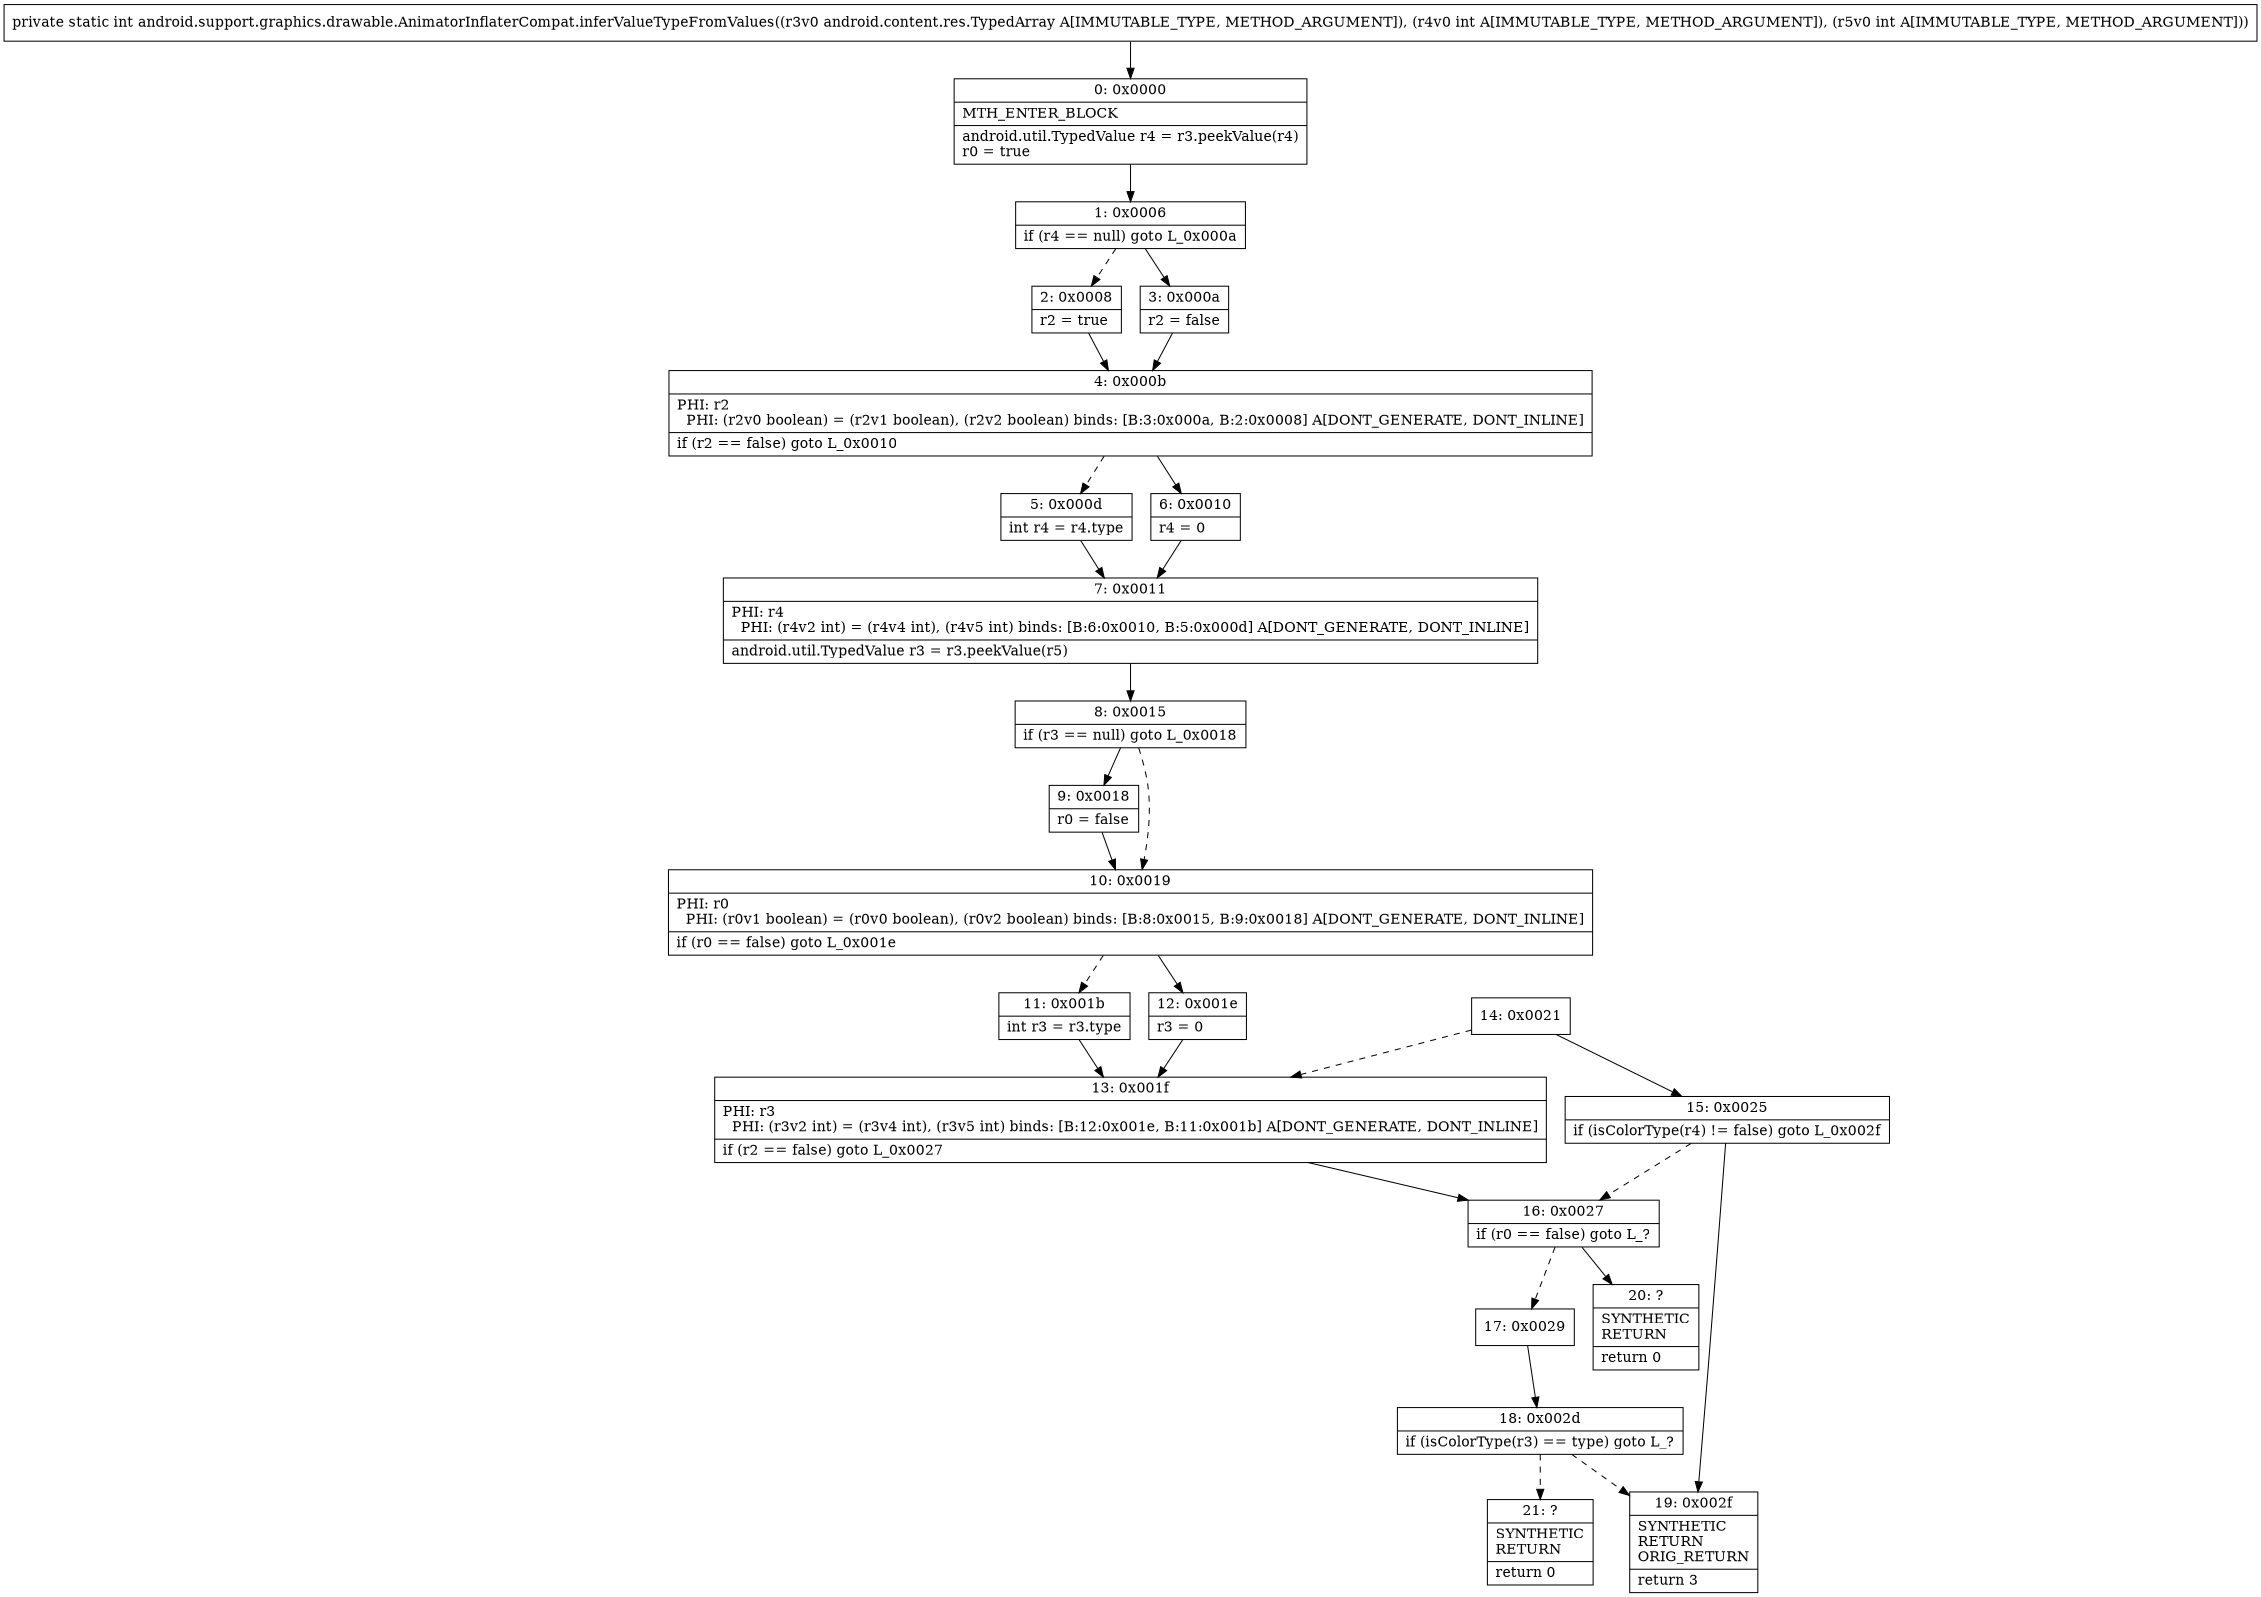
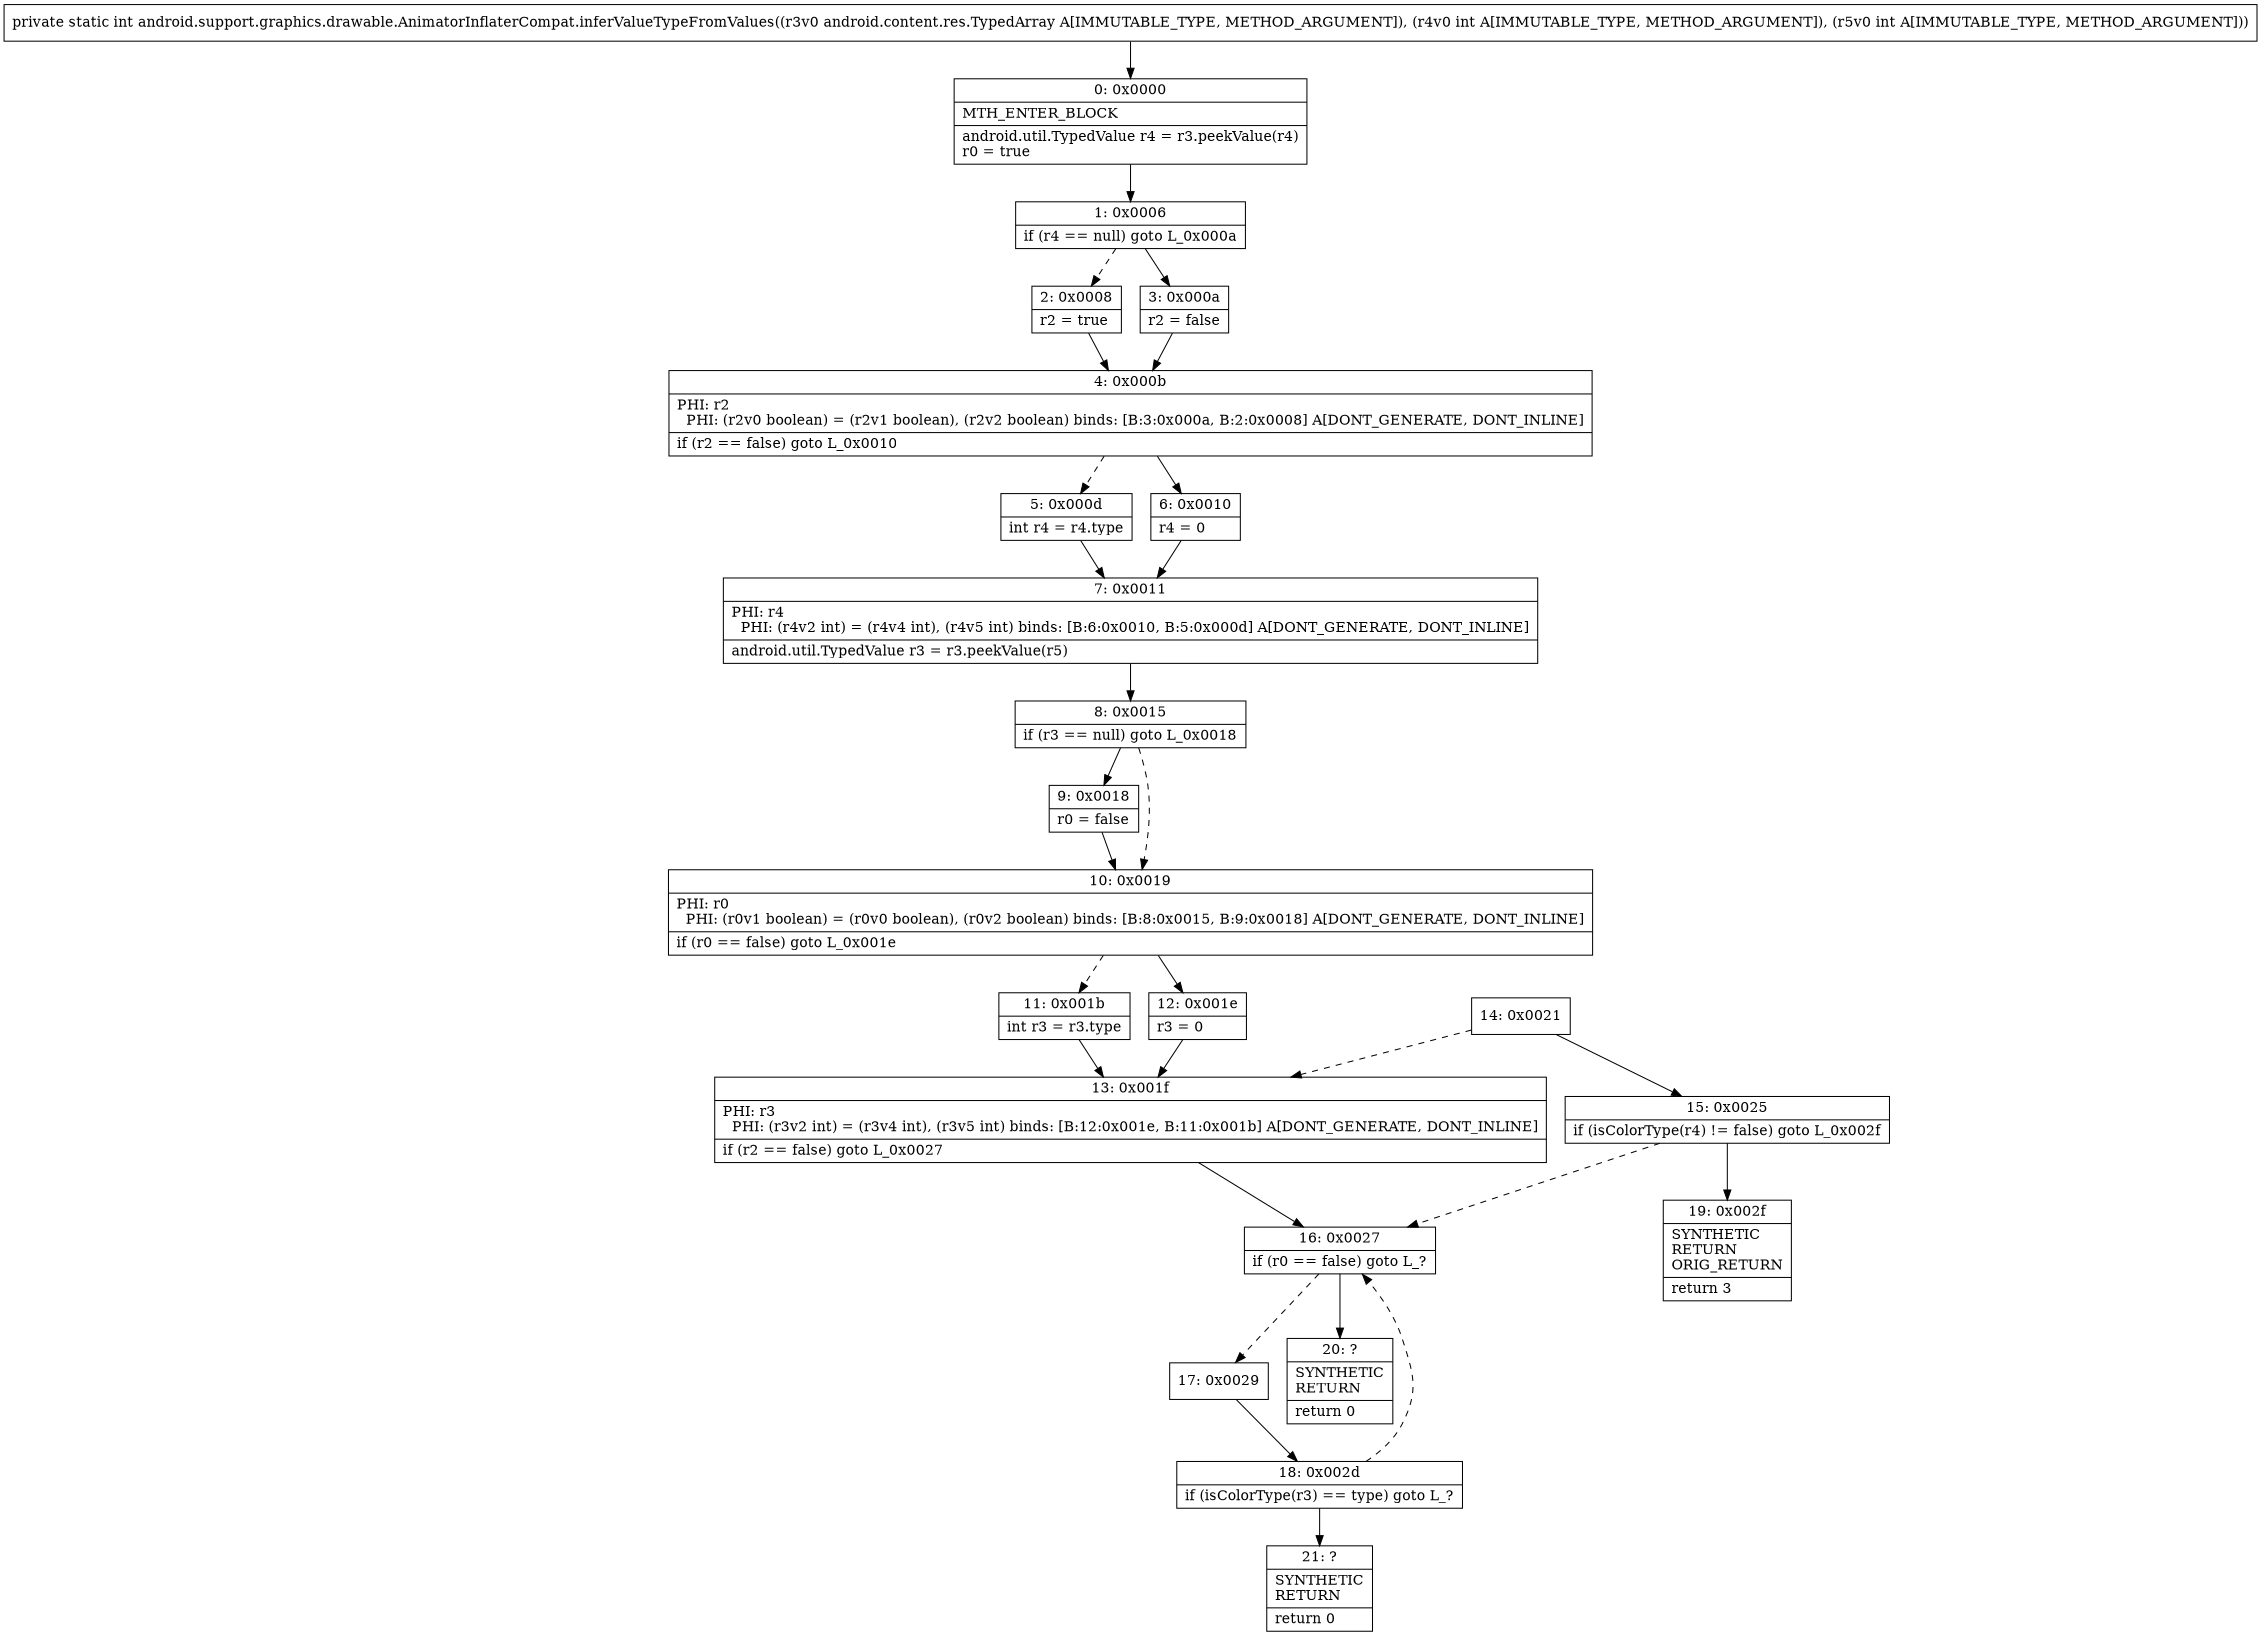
edge "18: 0x002d" -> "21: ?": style dashed -> solid
edge "18: 0x002d" -> "19: 0x002f": now "18: 0x002d" -> "16: 0x0027"
